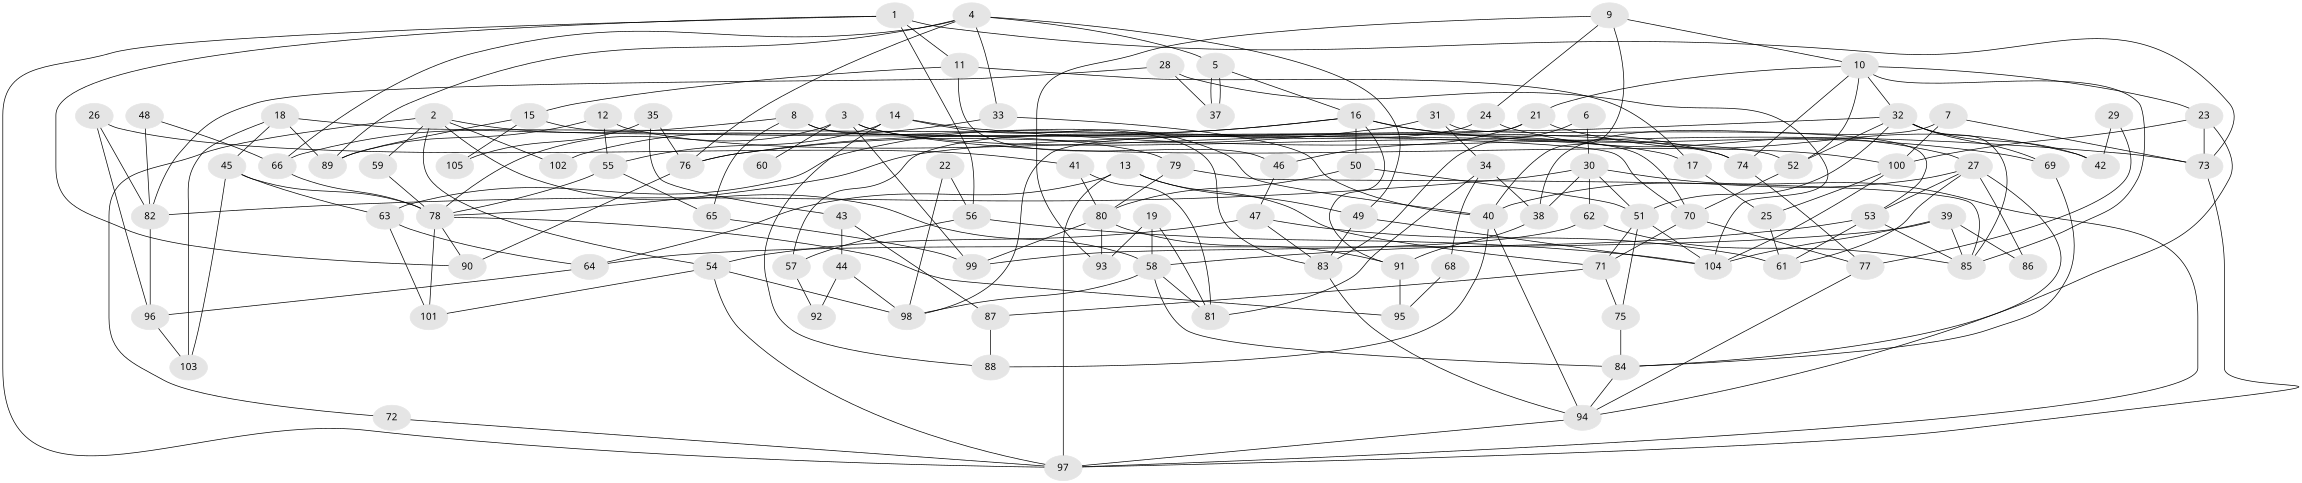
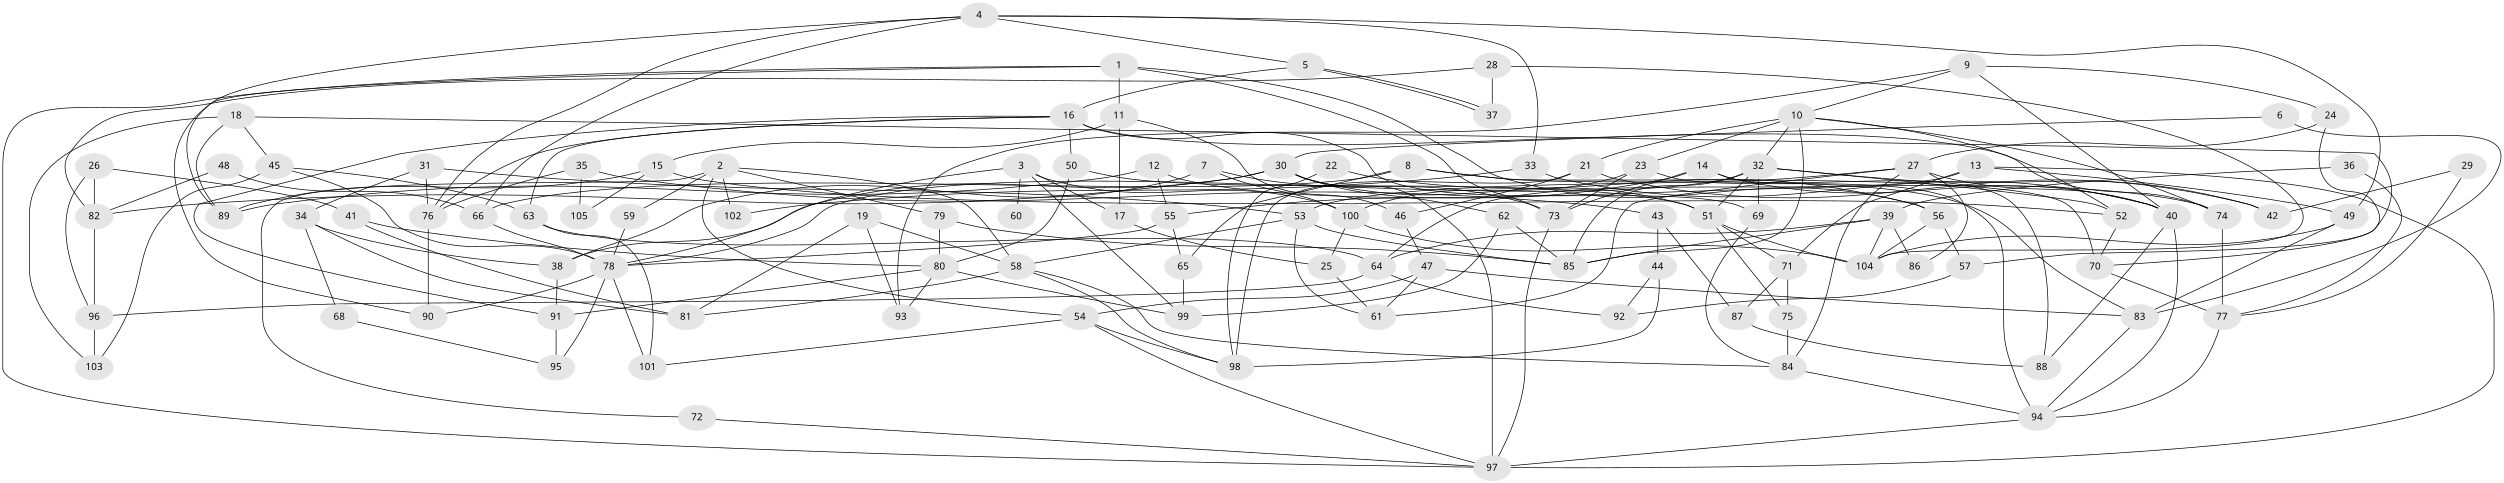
node "36": added
edge "70" -- "71": removed
edge "64" -- "92": added
